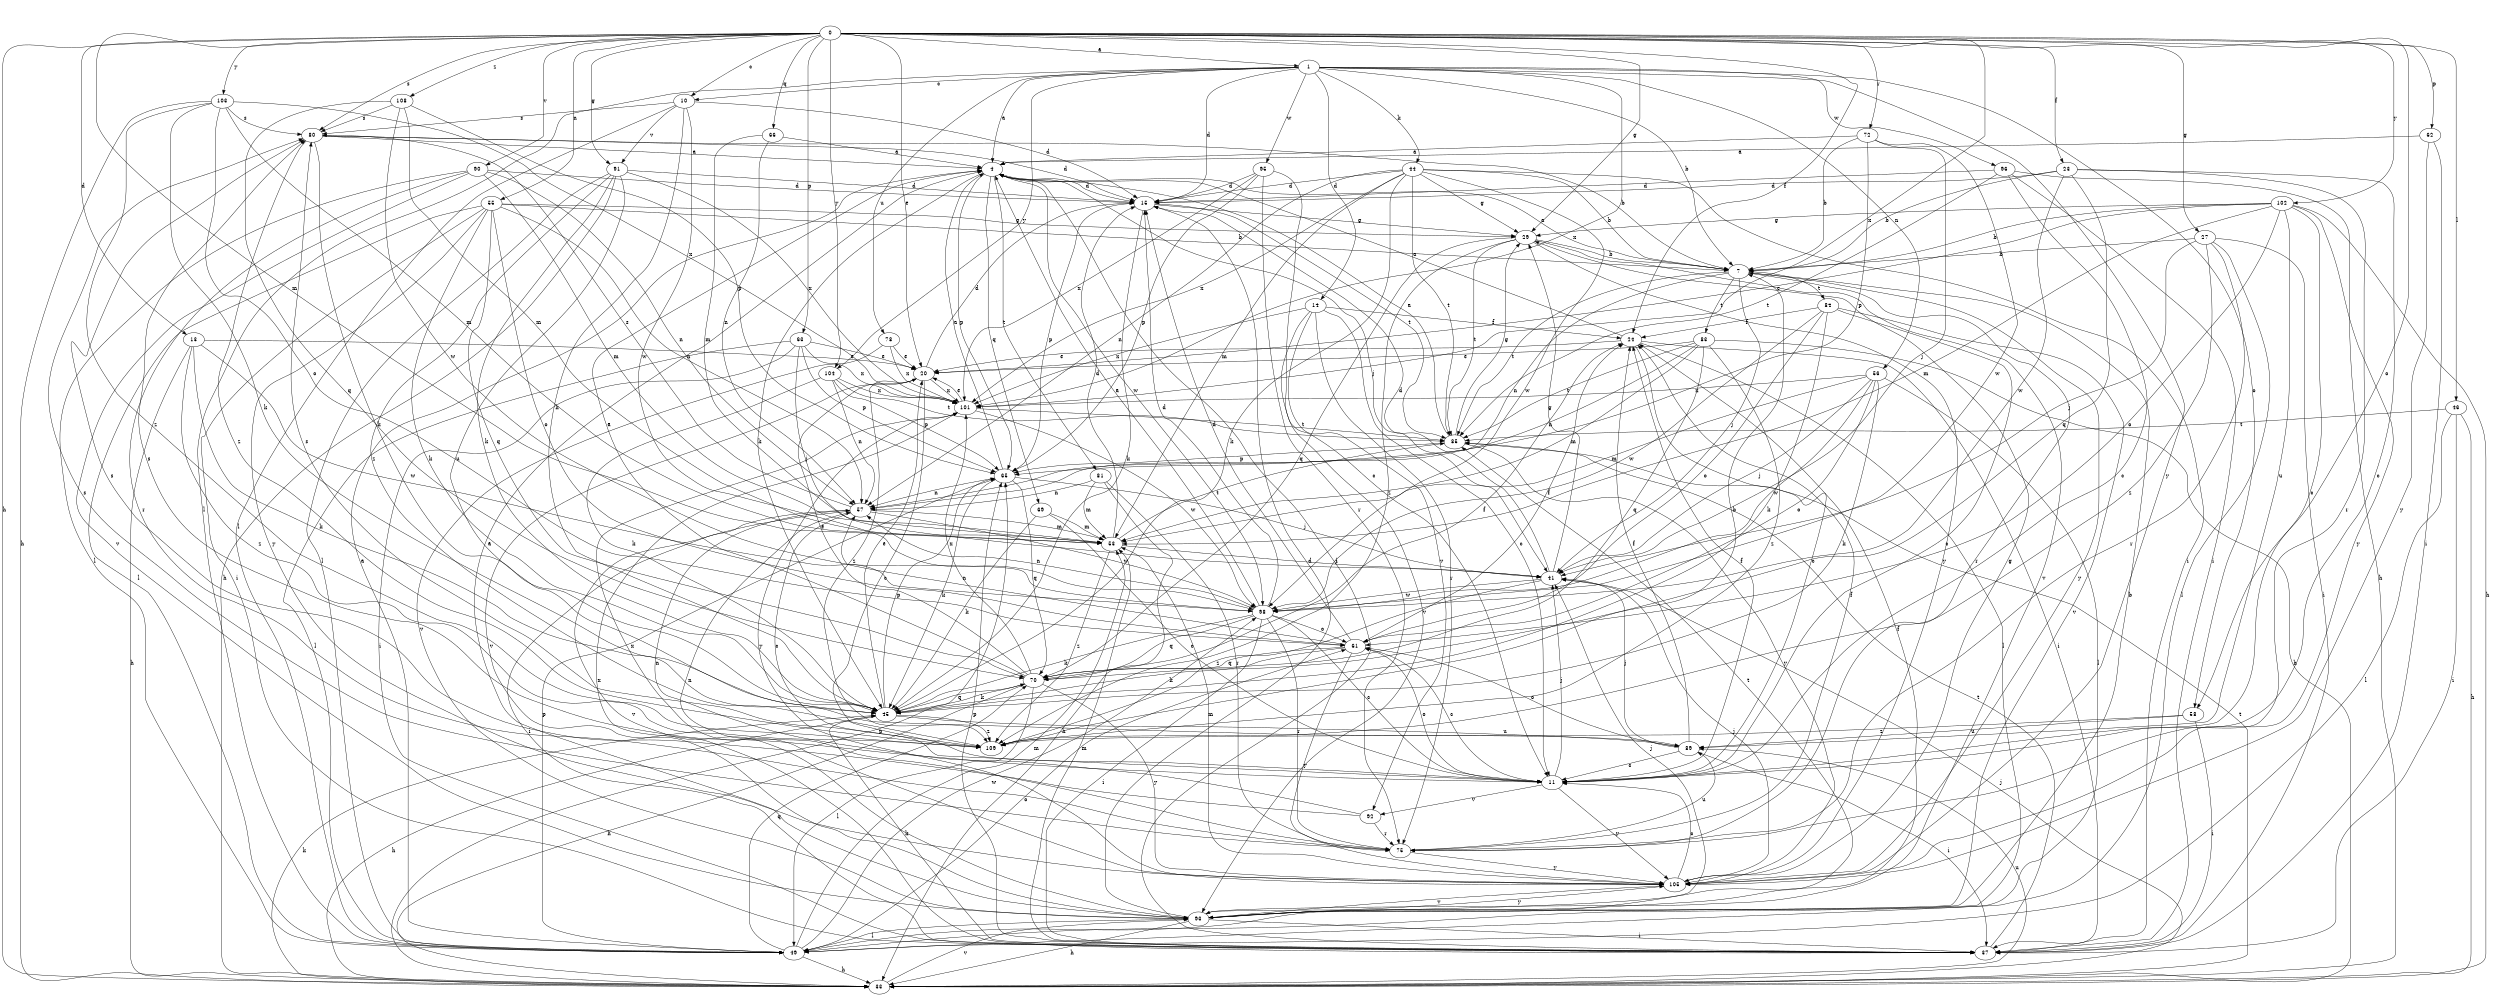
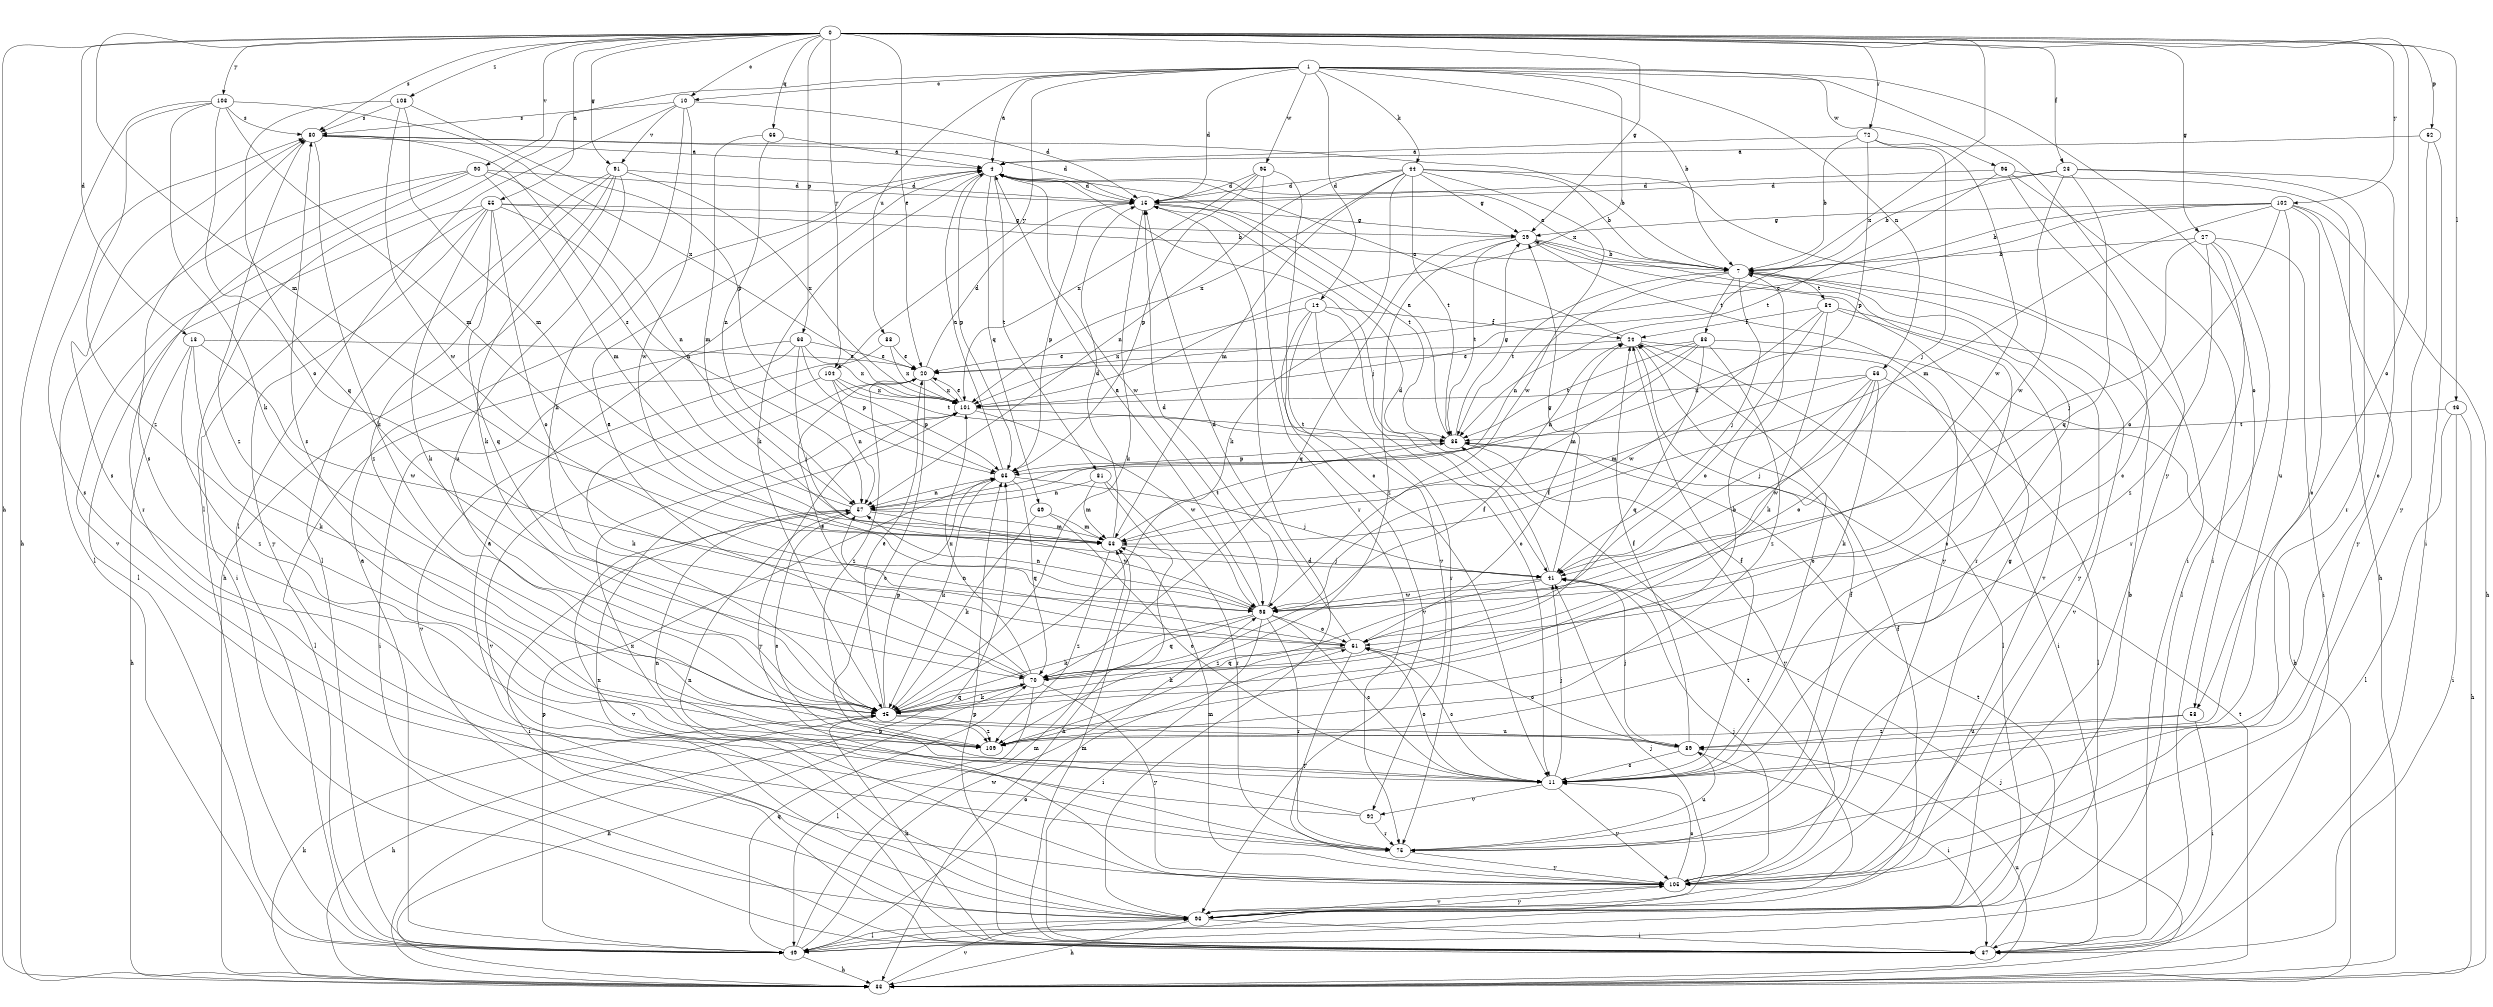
edge "0" -> "24": removed, label "f"
edge "0" -> "1": removed, label "a"
node "78": label "78" -> "88"
edge "4" -> "37": removed, label "i"
